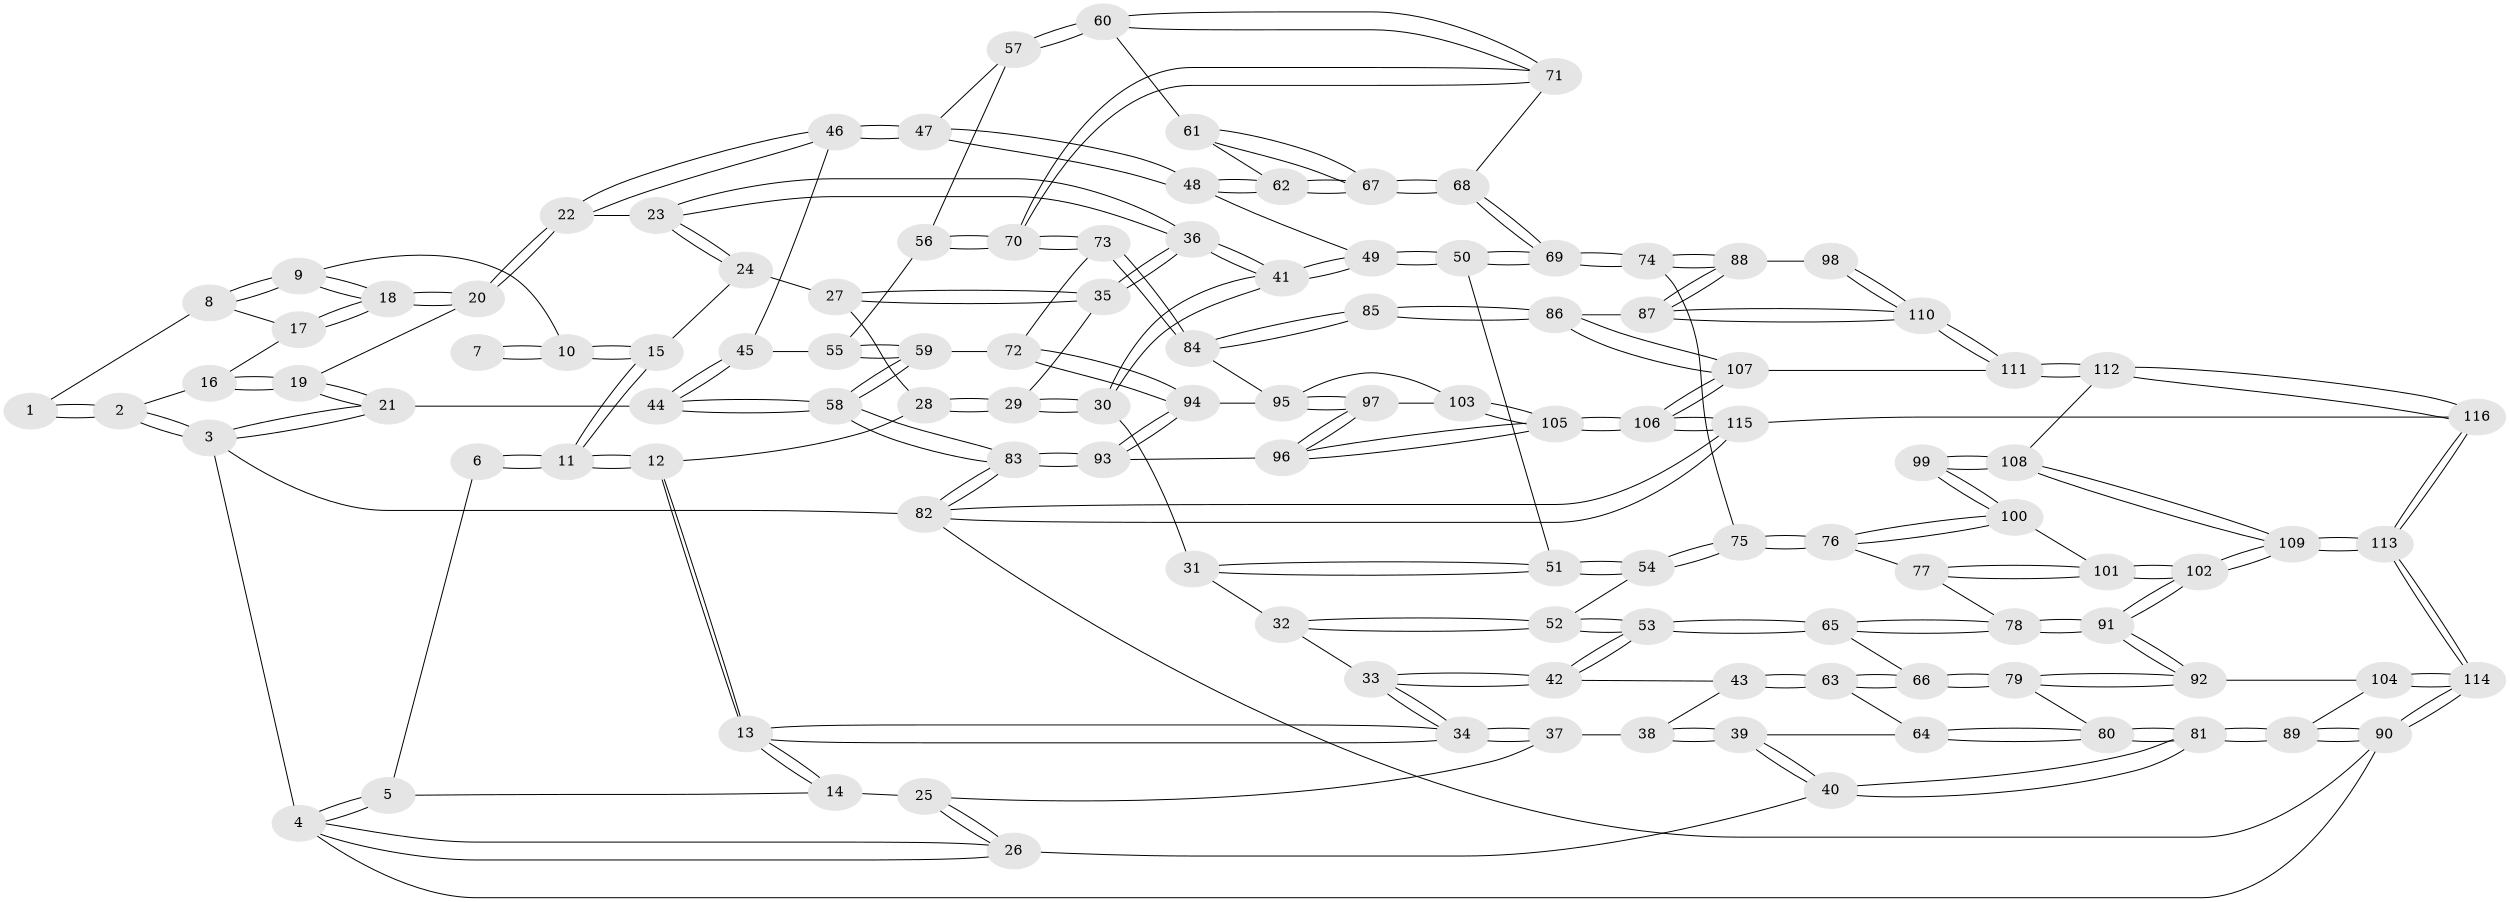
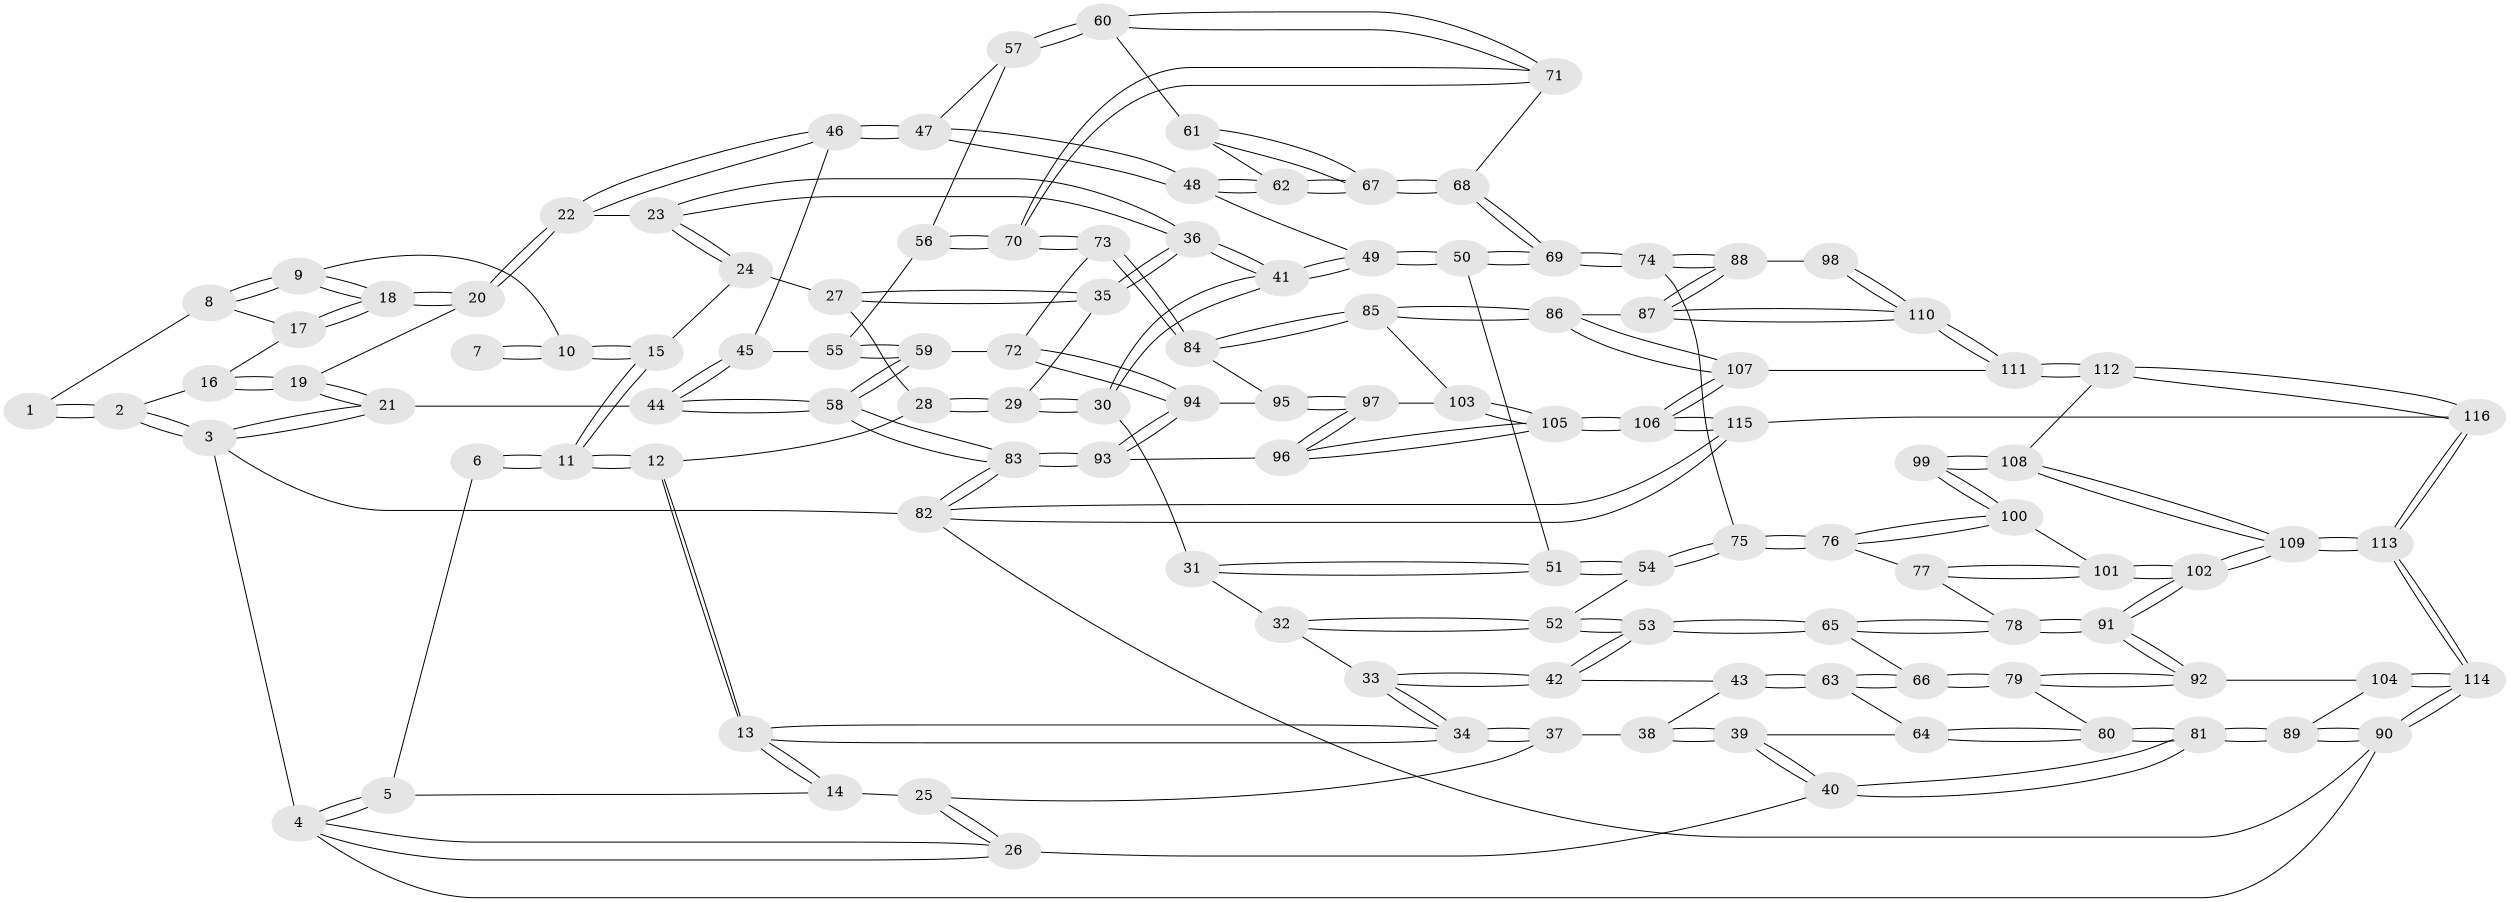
edge "95" -- "103": now "85" -- "103"
